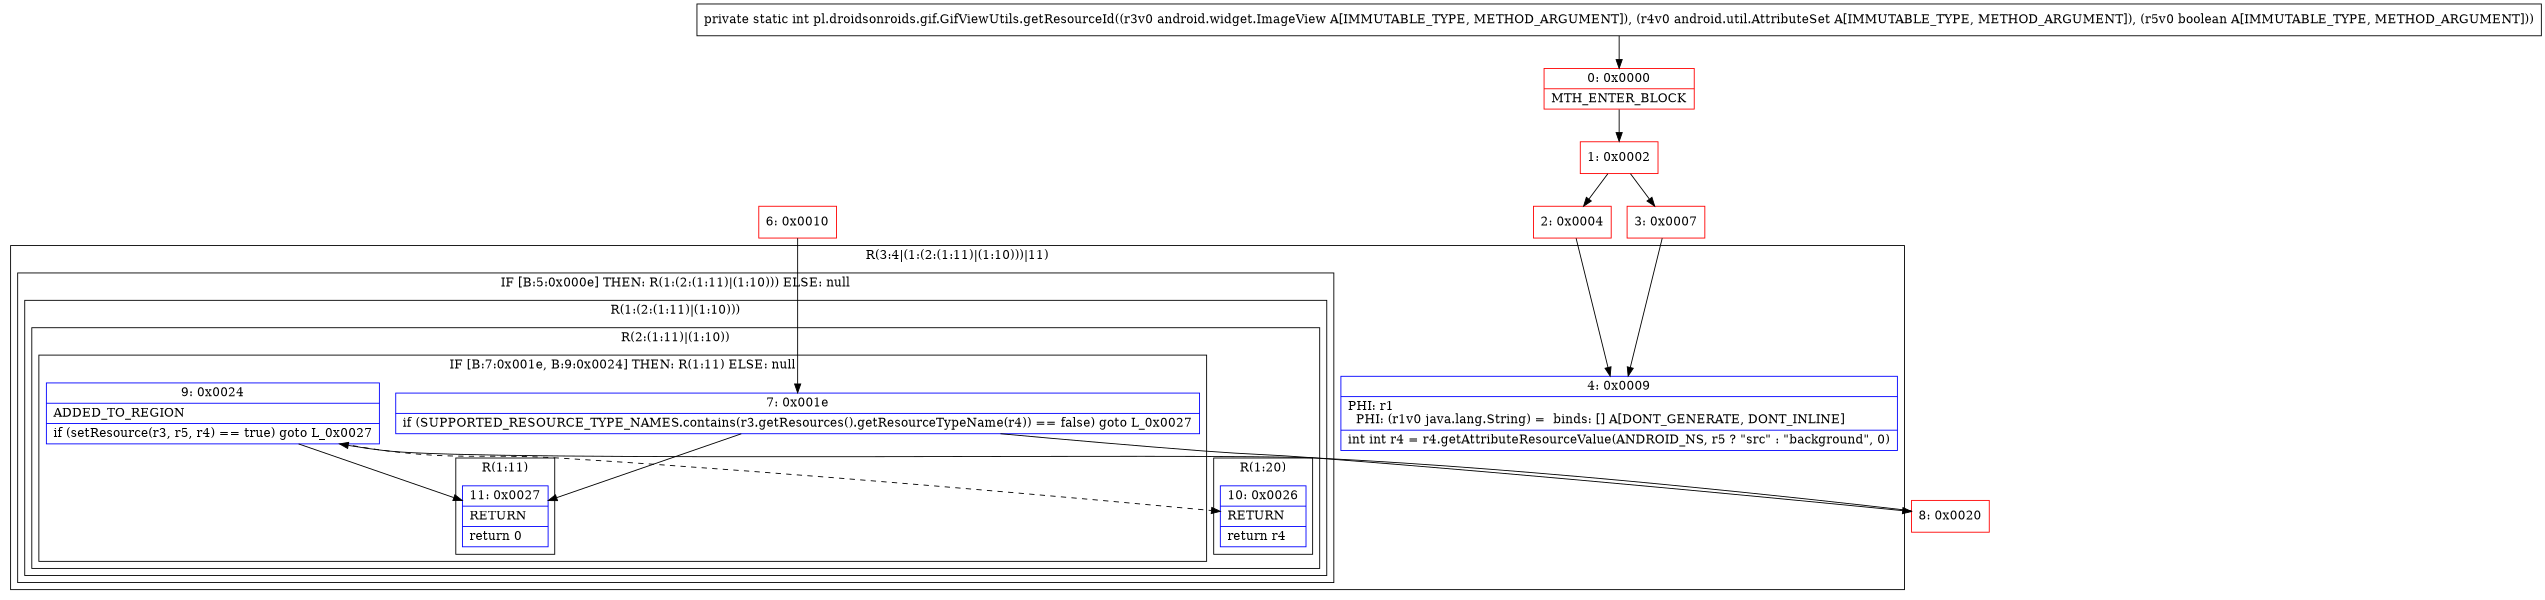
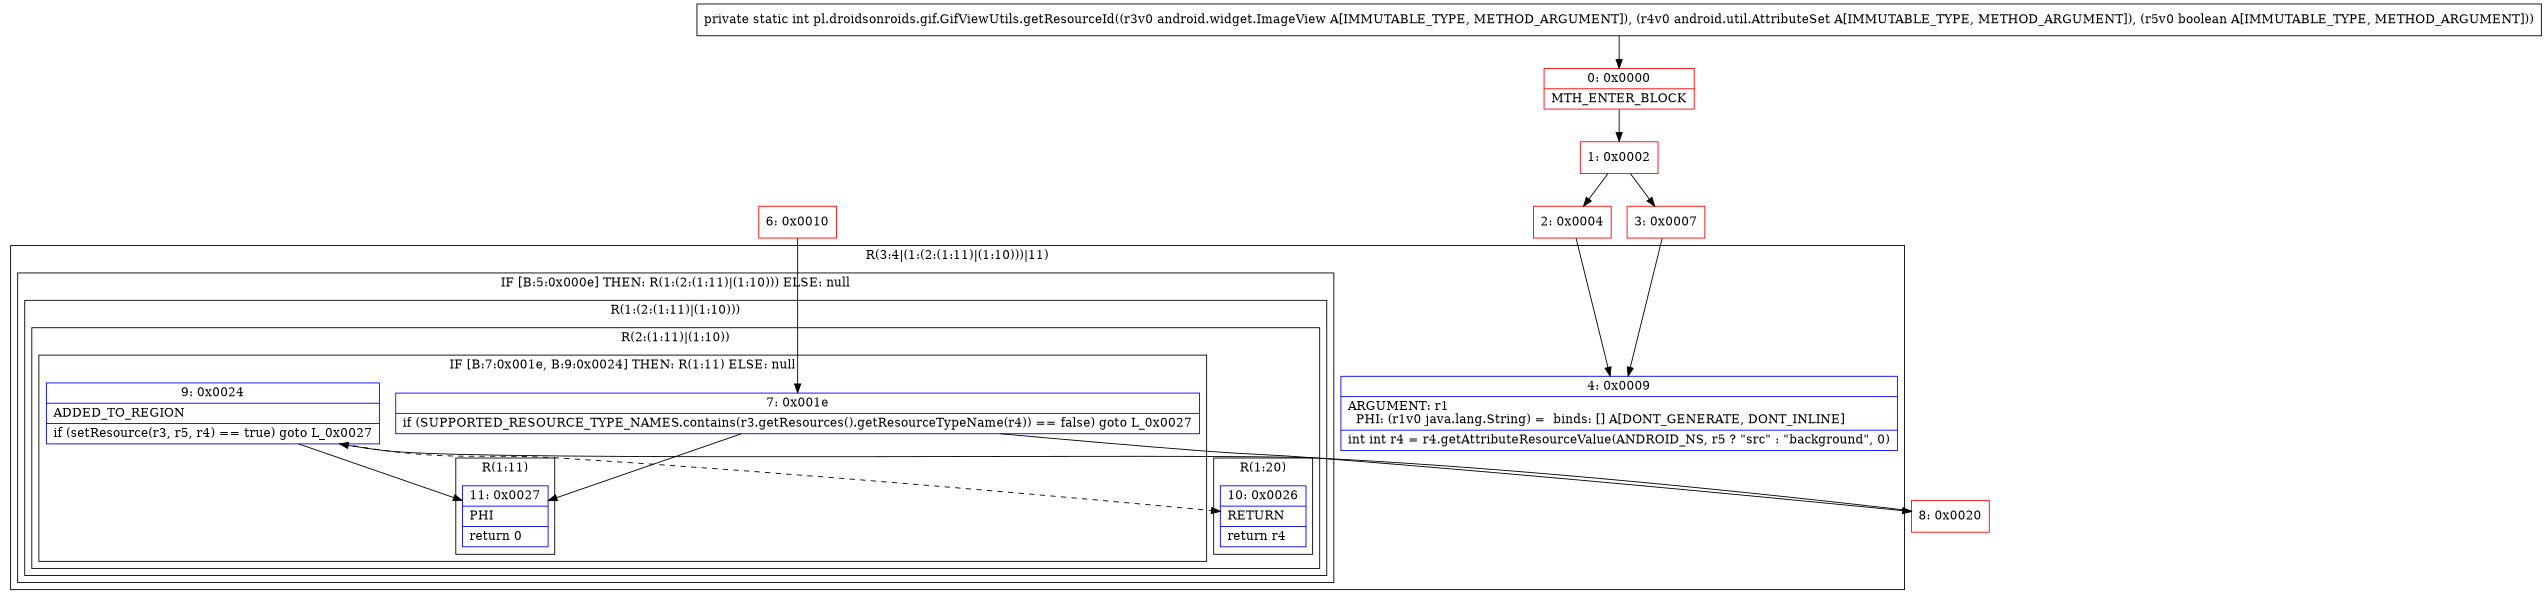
node "4: 0x0009": text "PHI: r1" -> "ARGUMENT: r1"
node "11: 0x0027": text "RETURN" -> "PHI"
